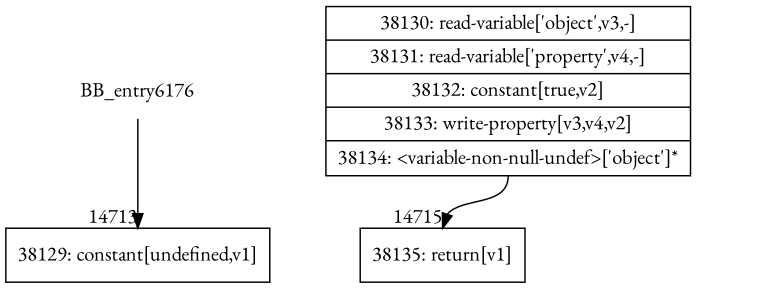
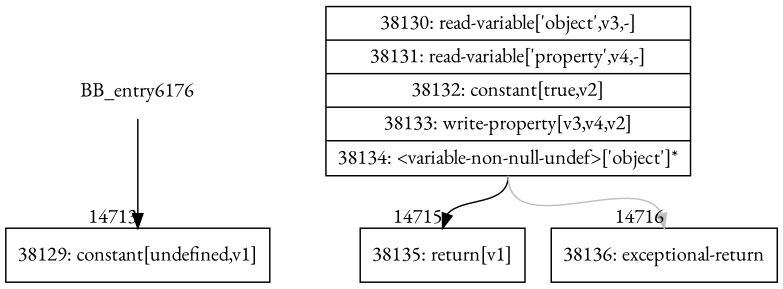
node "38136: exceptional-return": added
